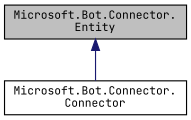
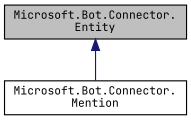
node "Microsoft.Bot.Connector. Connector": label "Microsoft.Bot.Connector. Connector" -> "Microsoft.Bot.Connector. Mention"
